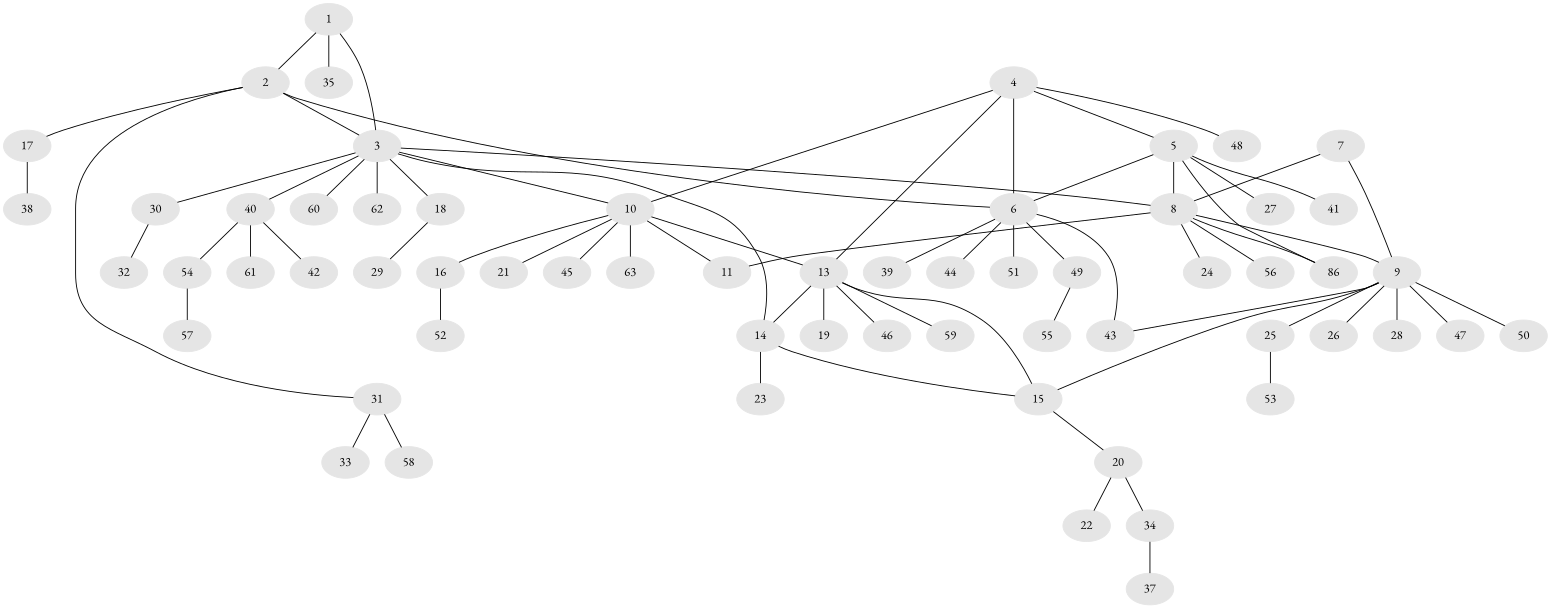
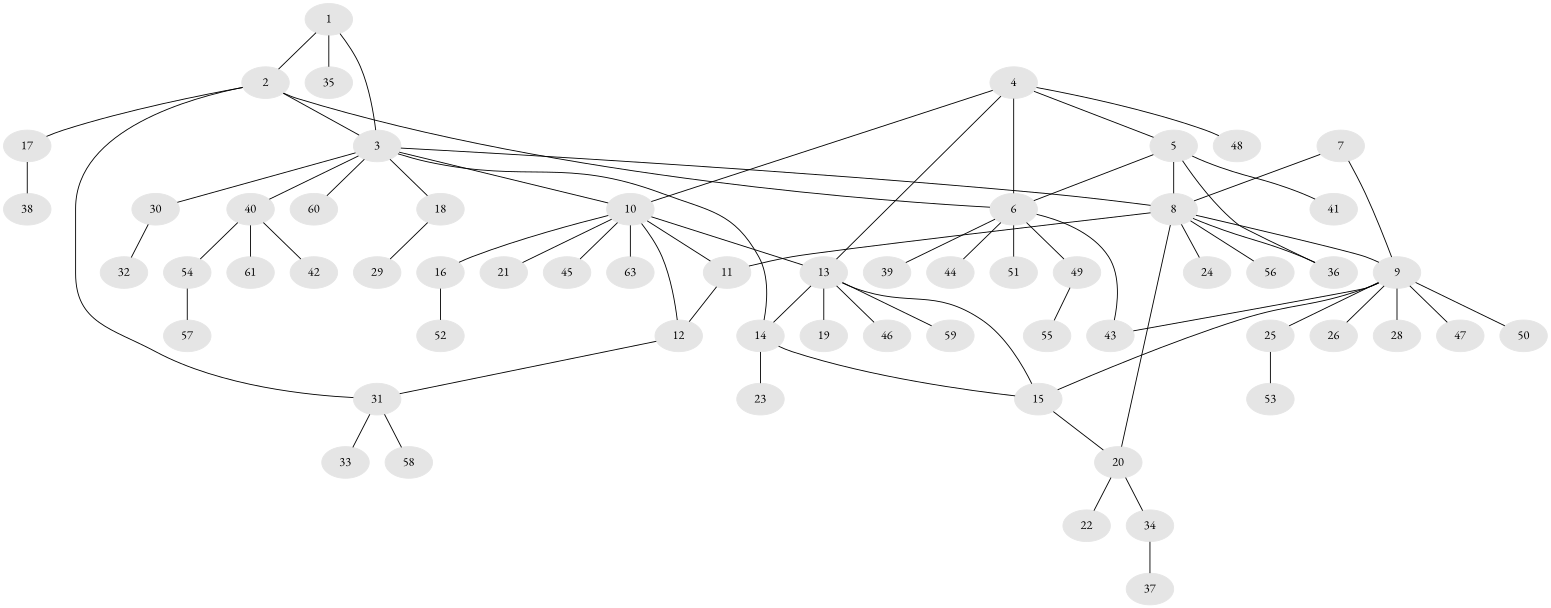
node "62": removed
node "27": removed
node "86": label "86" -> "36"
node "12": added
edge "8" -- "20": added
